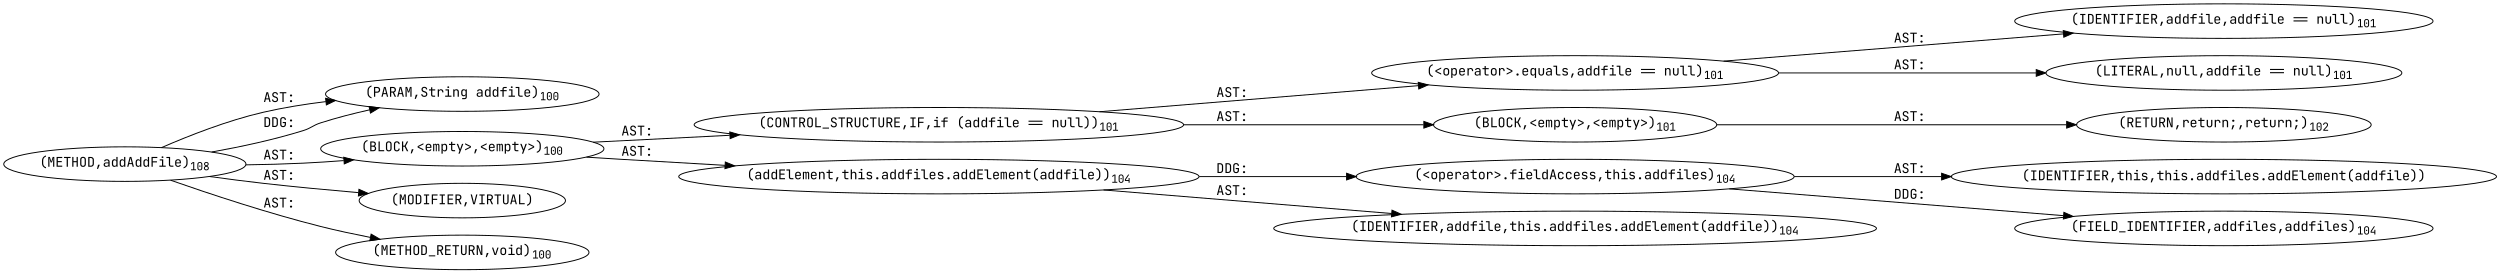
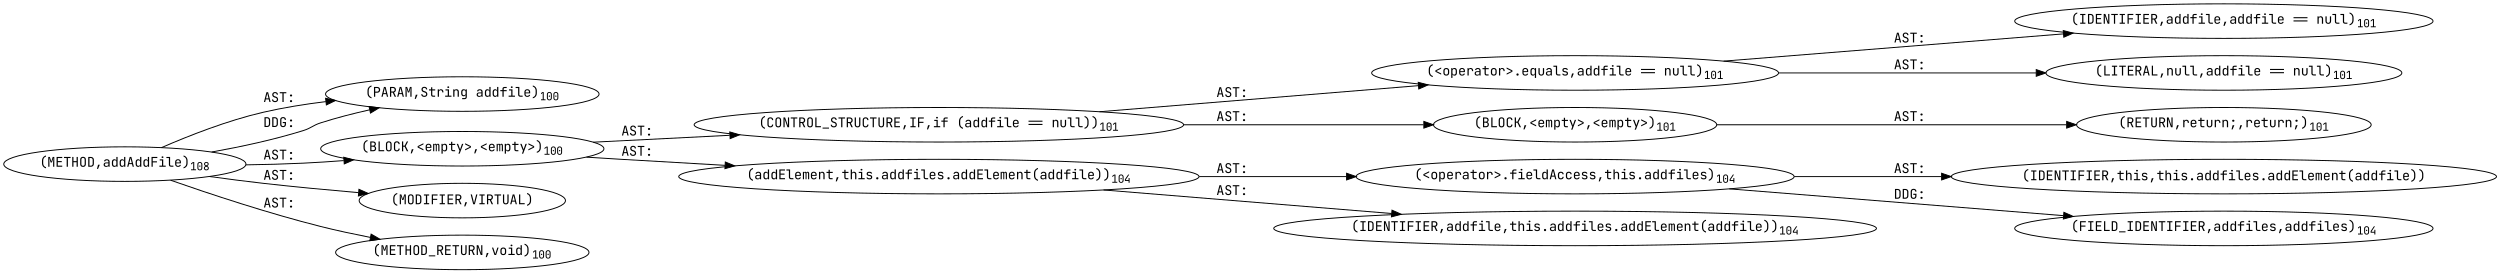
node "(RETURN,return;,return;)": text "102" -> "101"
edge "(addElement,this.addfiles.addElement(addfile))" -> "(<operator>.fieldAccess,this.addfiles)": label "DDG: " -> "AST: "
